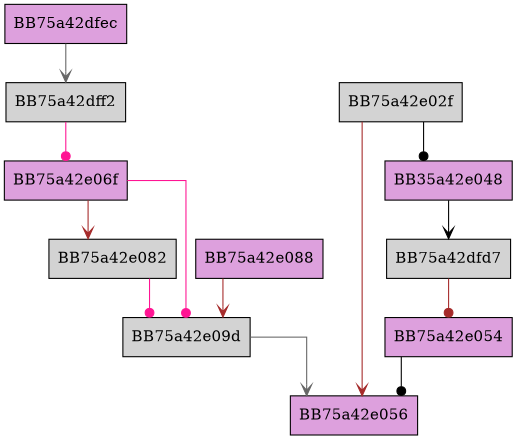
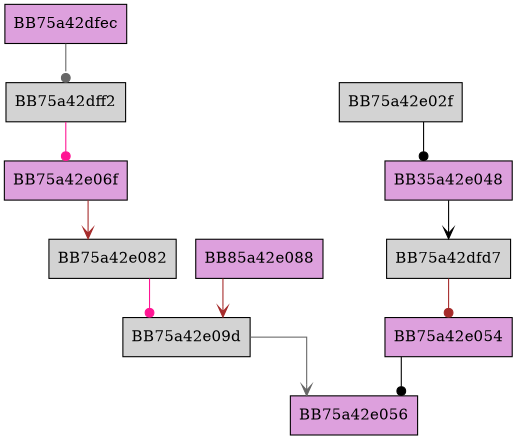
edge "BB75a42dfec" -> "BB75a42dff2": arrowhead vee -> dot
edge "BB75a42e06f" -> "BB75a42e09d": removed
edge "BB75a42e02f" -> "BB75a42e056": removed
node "BB75a42e088": label "BB75a42e088" -> "BB85a42e088"
